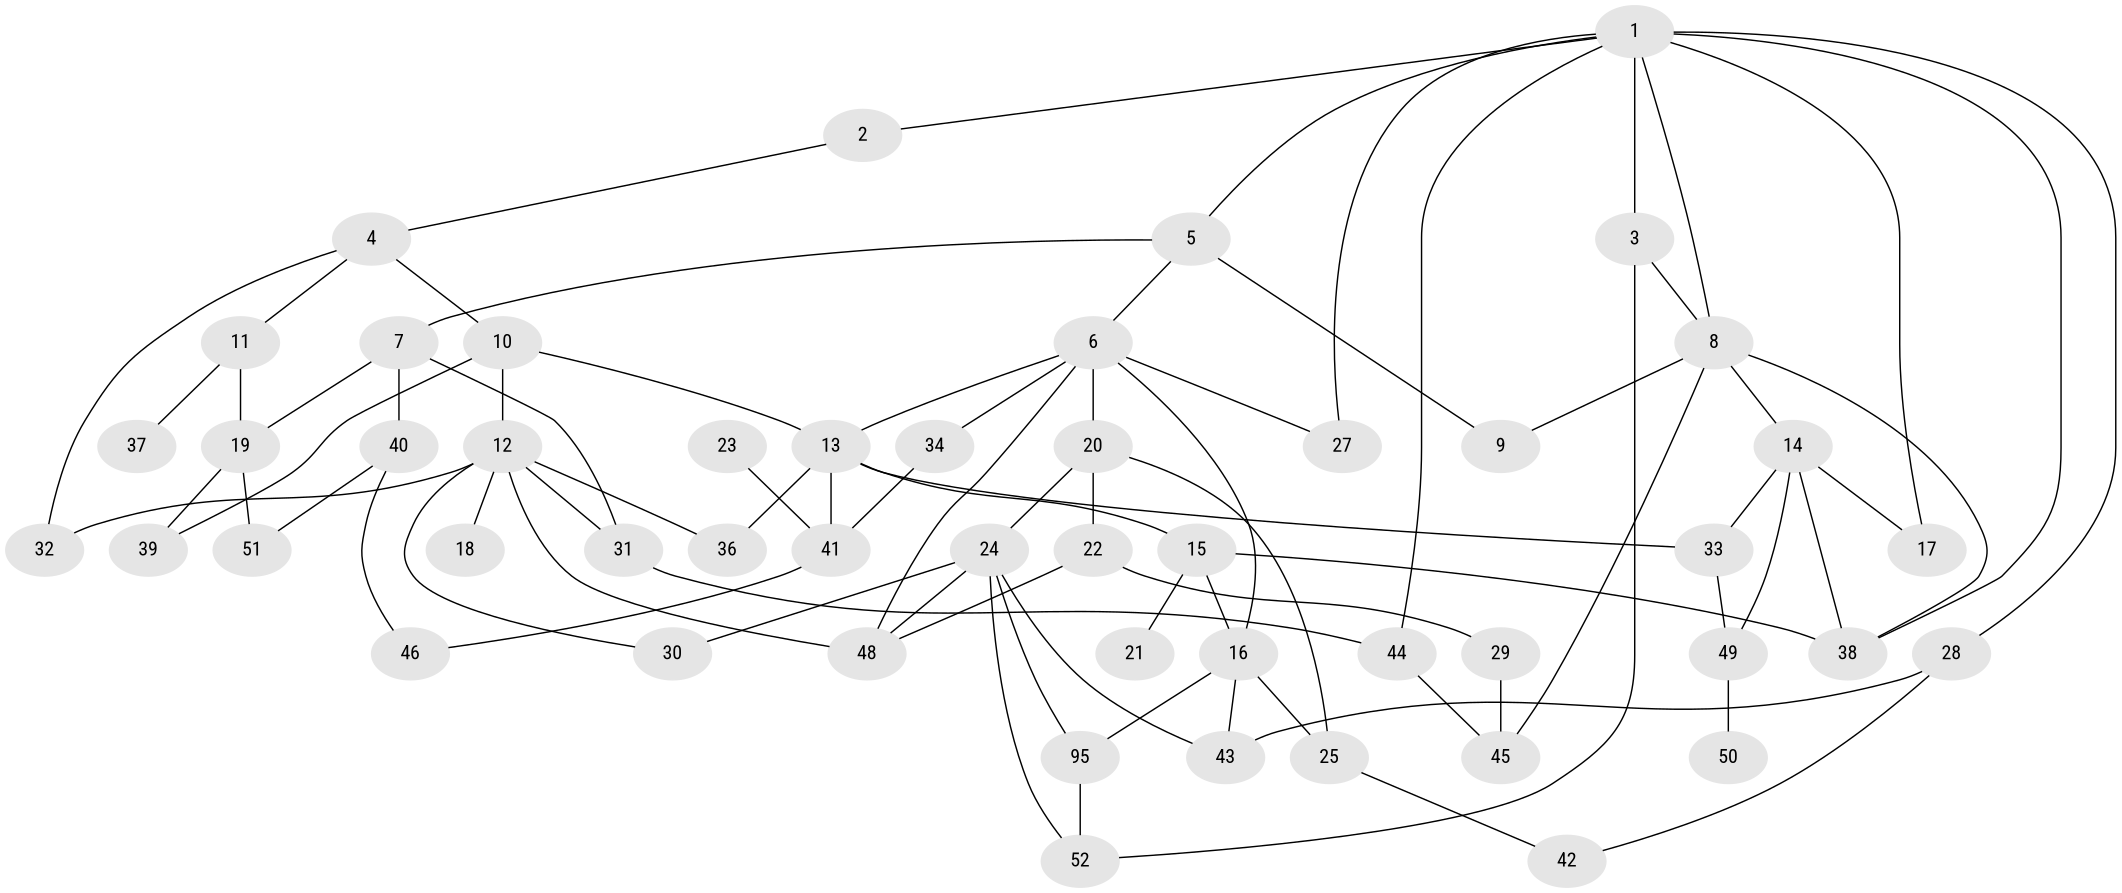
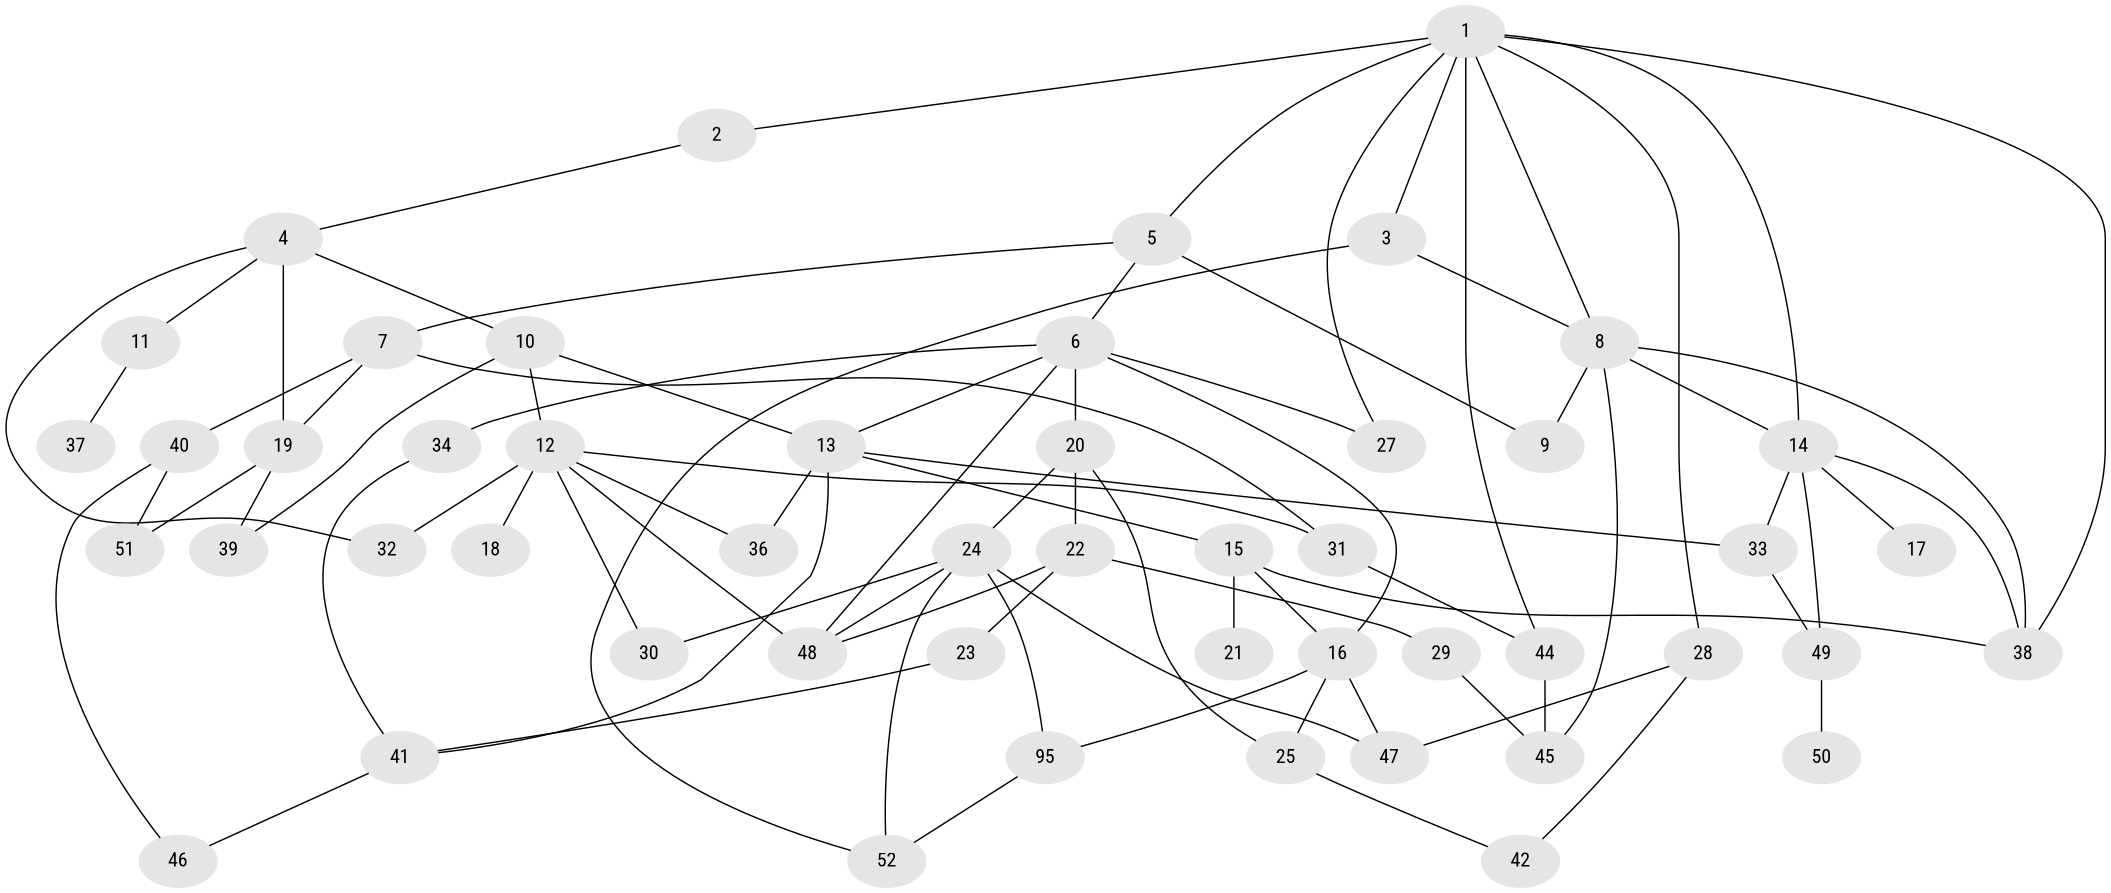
edge "1" -- "17": now "1" -- "14"
edge "11" -- "19": now "4" -- "19"
edge "22" -- "23": added
node "43": label "43" -> "47"
